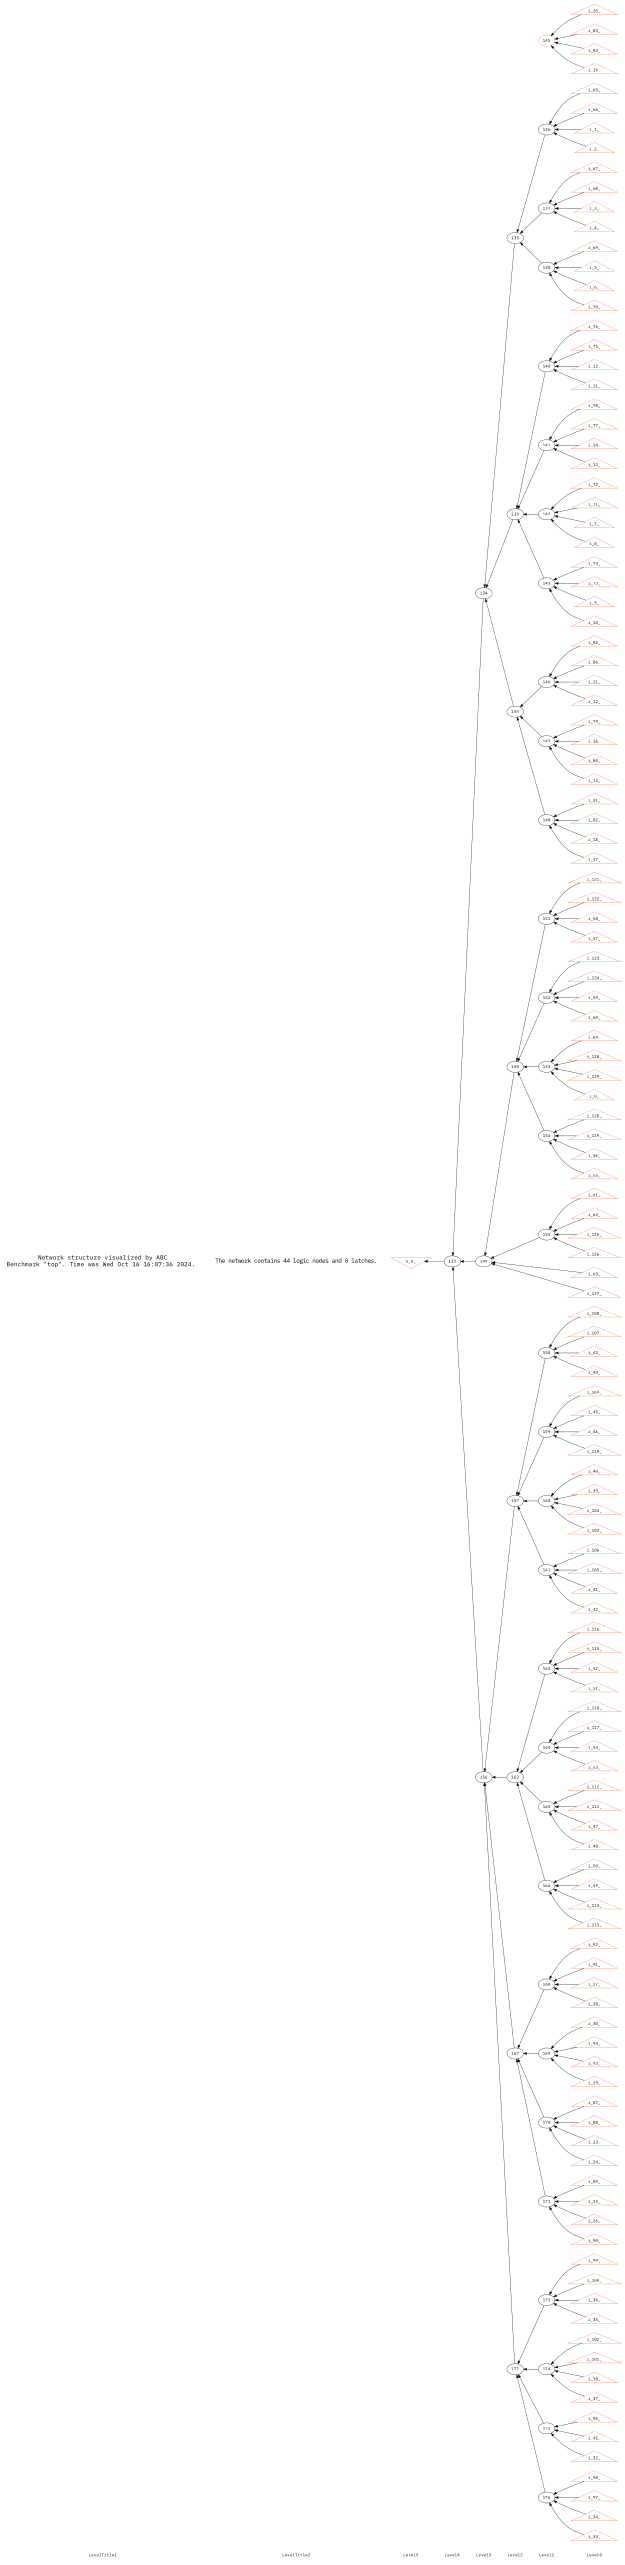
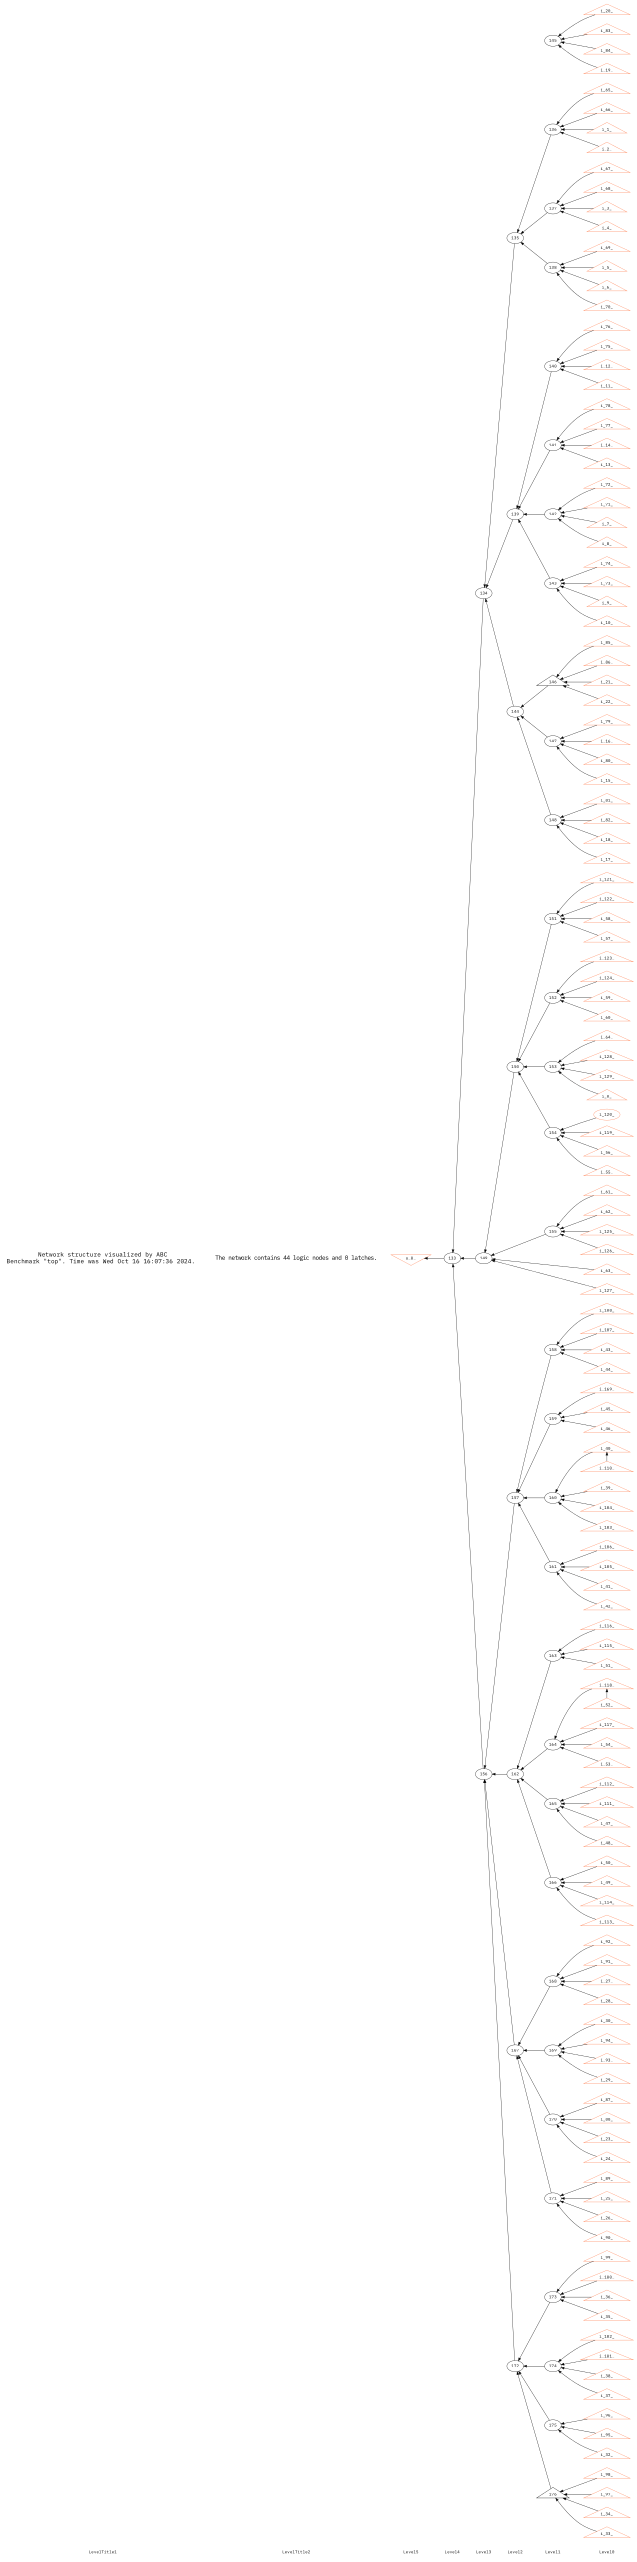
node "145": color coral -> black
node "146": shape ellipse -> triangle
node "i_120_": shape triangle -> ellipse
edge "i_110_" -> "159": now "i_110_" -> "i_40_"
edge "i_52_" -> "163": now "i_52_" -> "i_118_"
node "176": shape ellipse -> triangle
